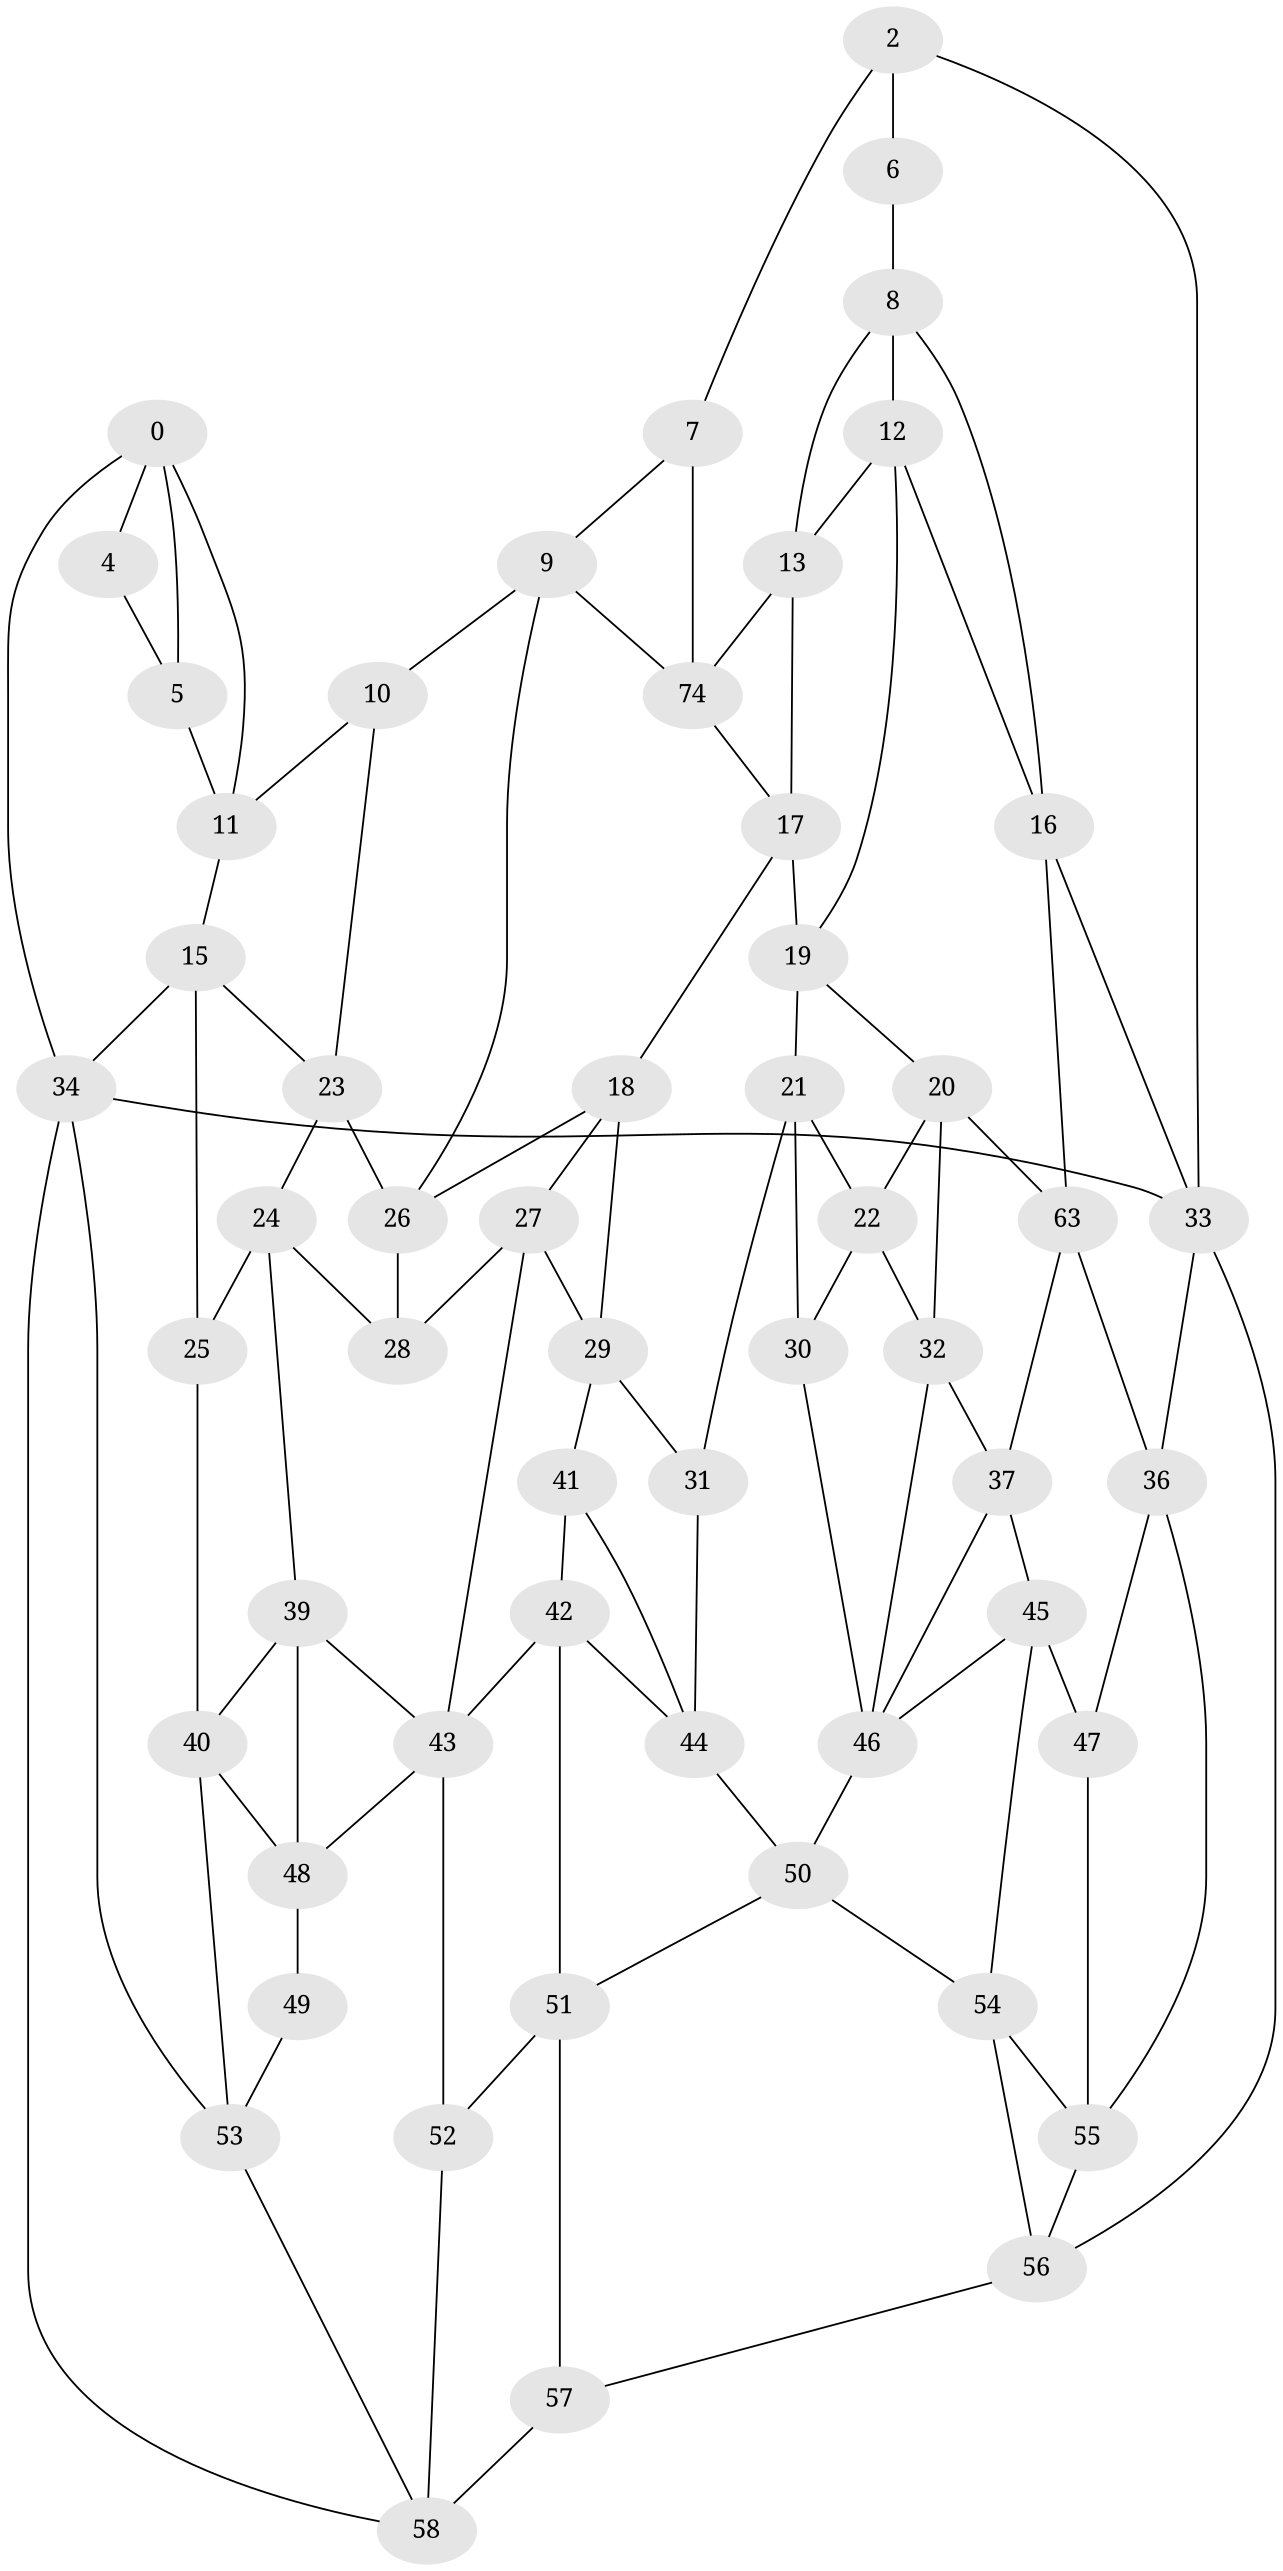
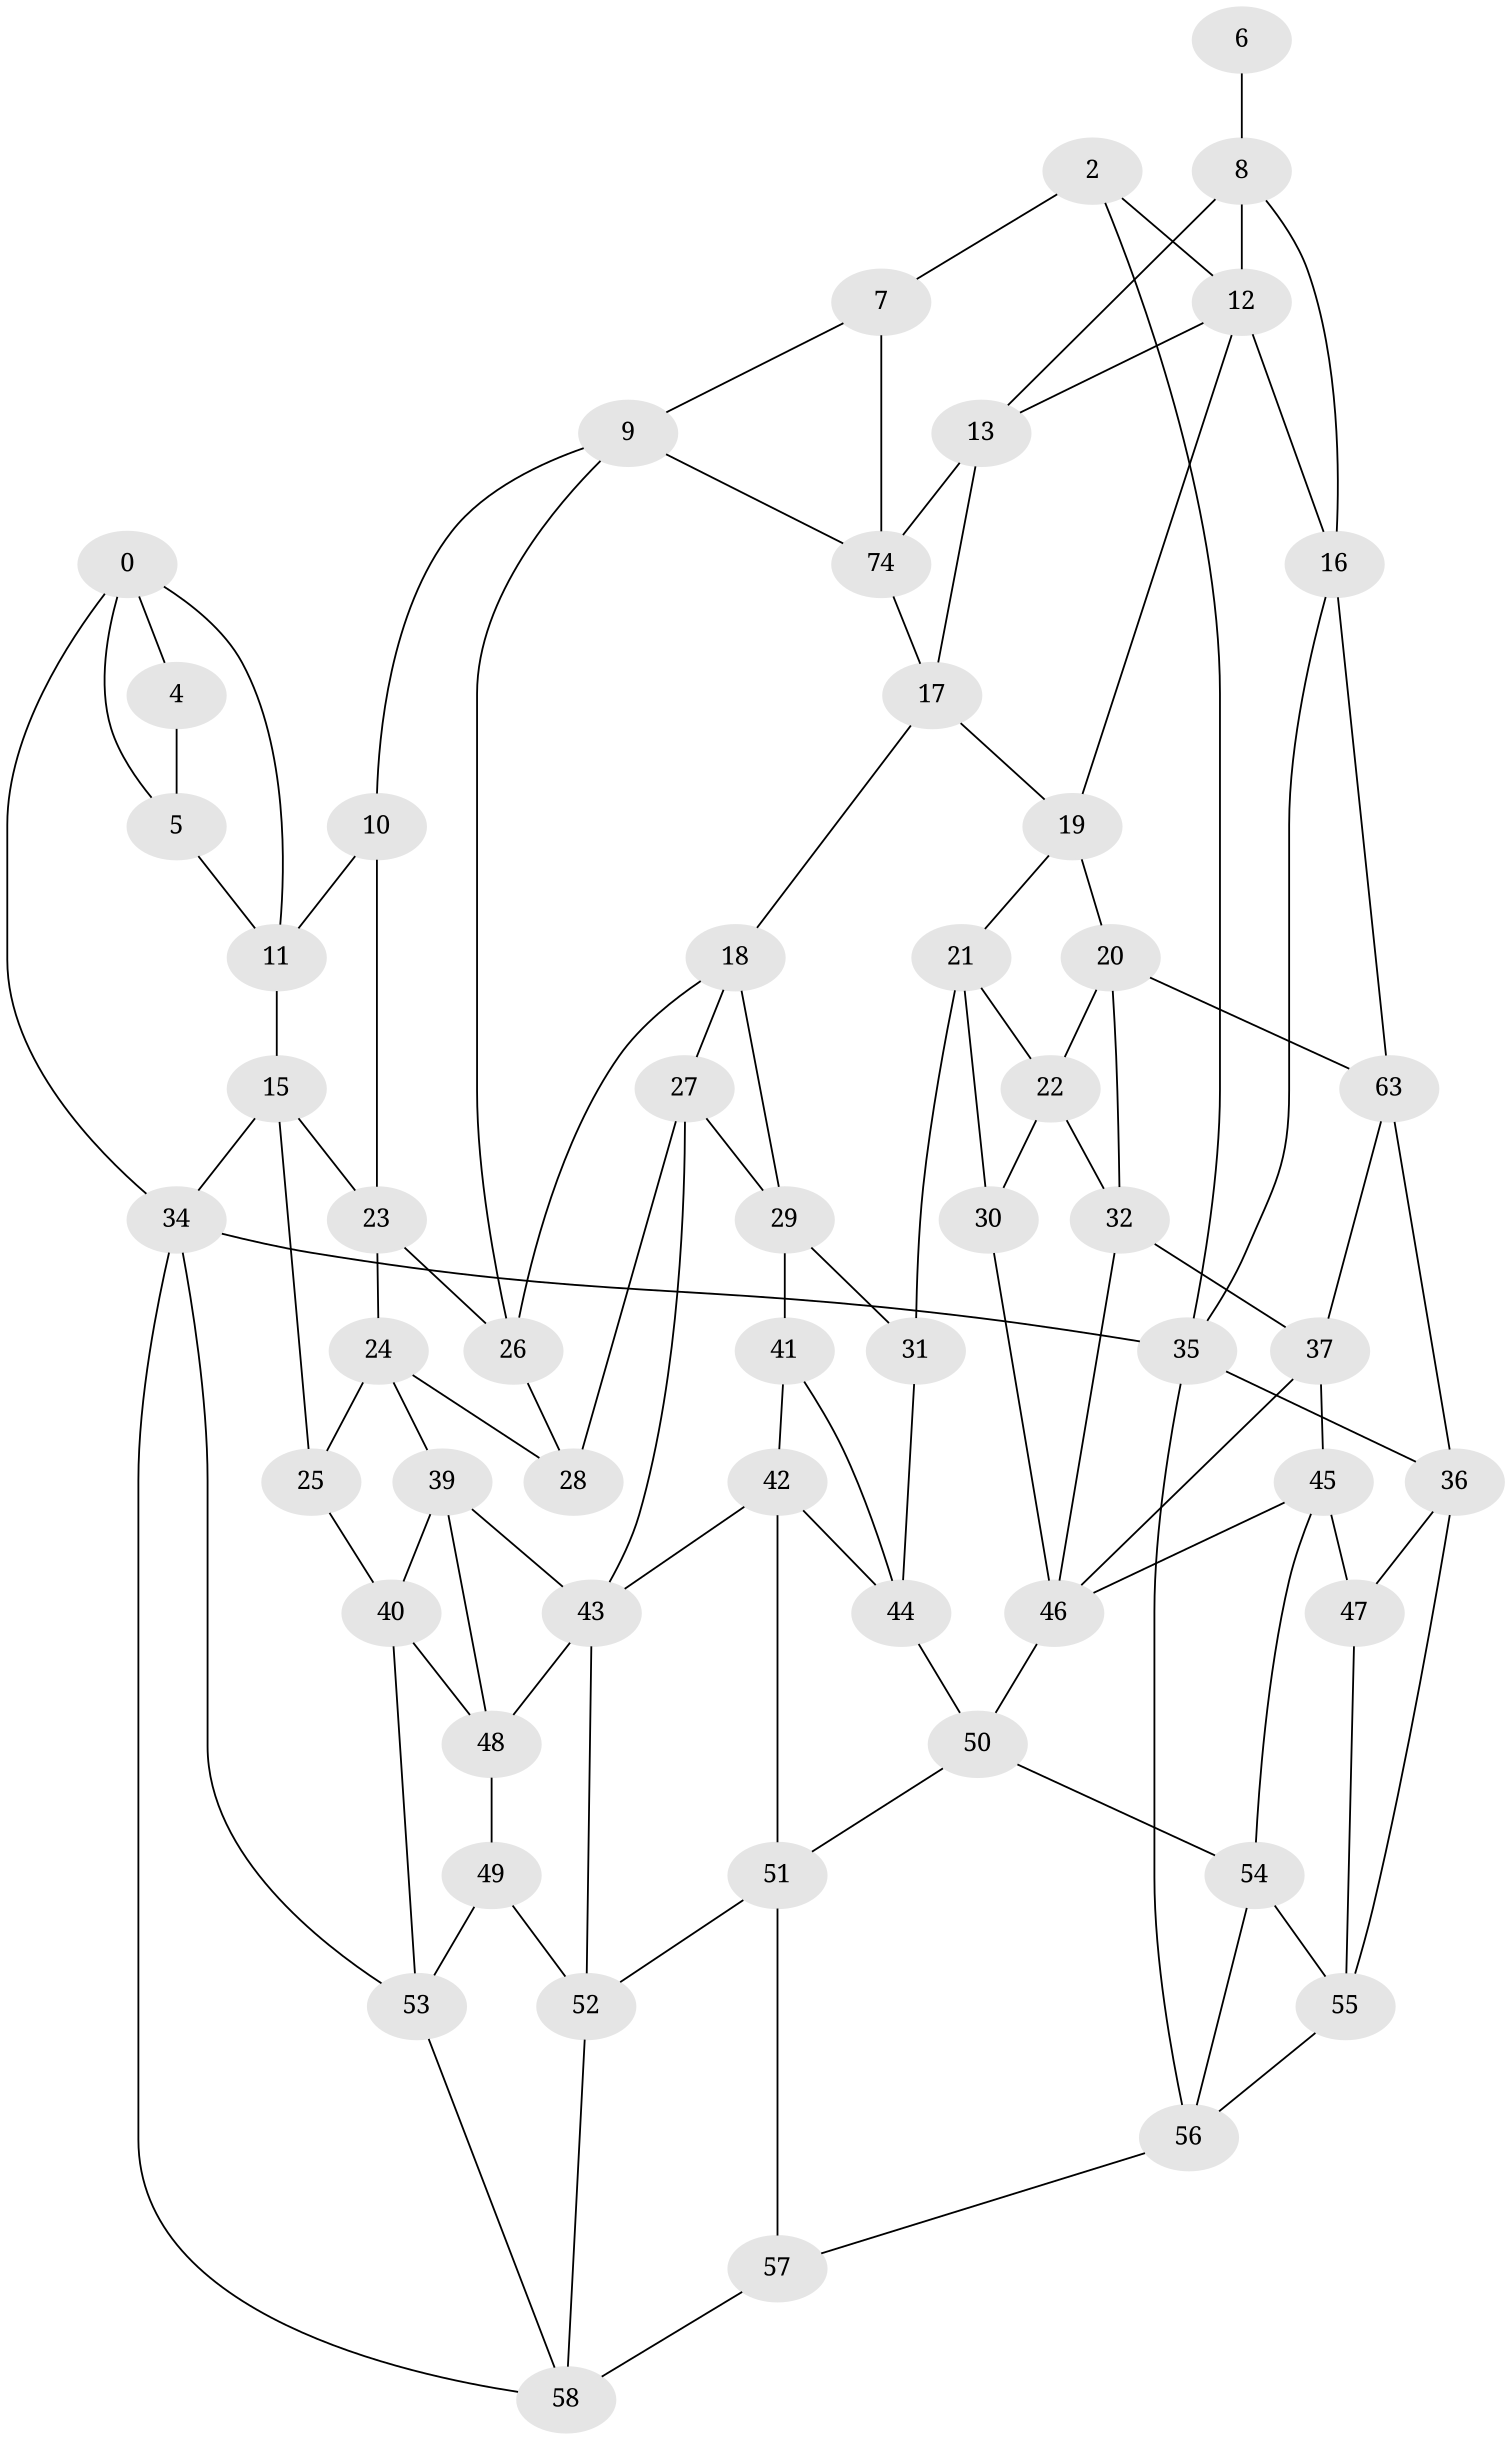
edge "2" -- "6": now "2" -- "12"
node "33": label "33" -> "35"
edge "49" -- "52": added
